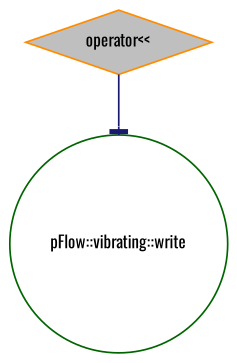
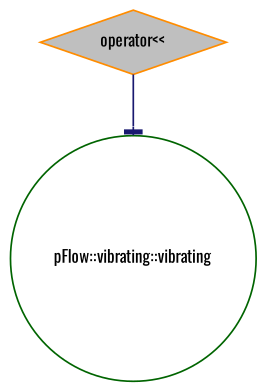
node "pFlow::vibrating::write": label "pFlow::vibrating::write" -> "pFlow::vibrating::vibrating"
